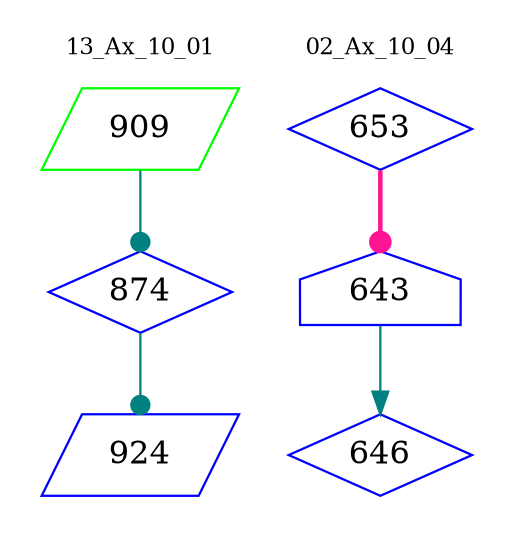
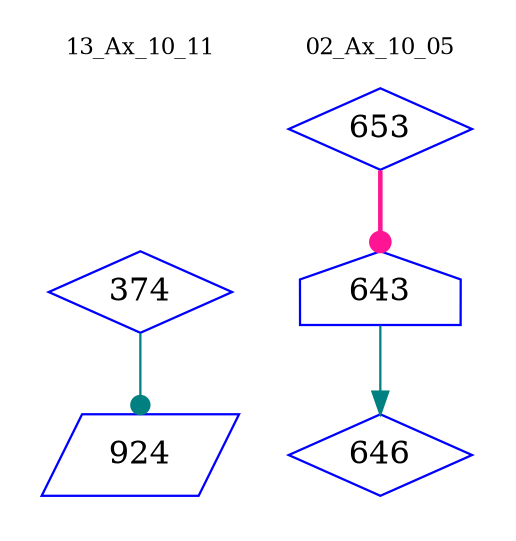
cluster "13_Ax_10_01": label "13_Ax_10_01" -> "13_Ax_10_11"
cluster "02_Ax_10_04": label "02_Ax_10_04" -> "02_Ax_10_05"
node "909": removed
node "874": label "874" -> "374"
